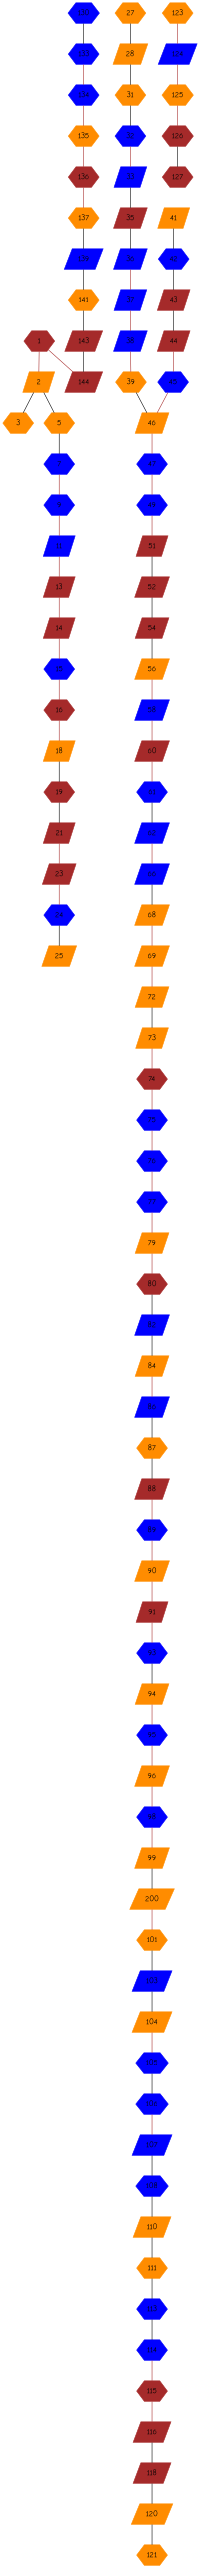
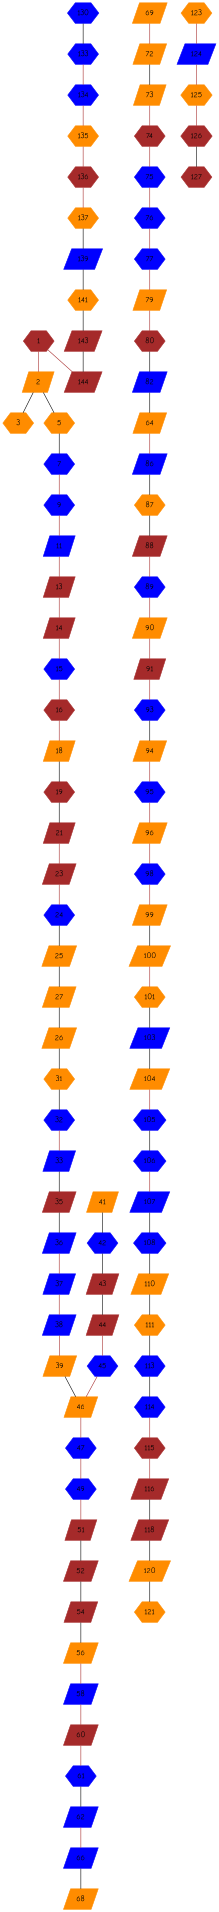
node "27": shape hexagon -> parallelogram
node "28": label "28" -> "26"
node "39": shape hexagon -> parallelogram
edge "68" -- "69": removed
edge "25" -- "27": added
node "84": label "84" -> "64"
node "200": label "200" -> "100"
